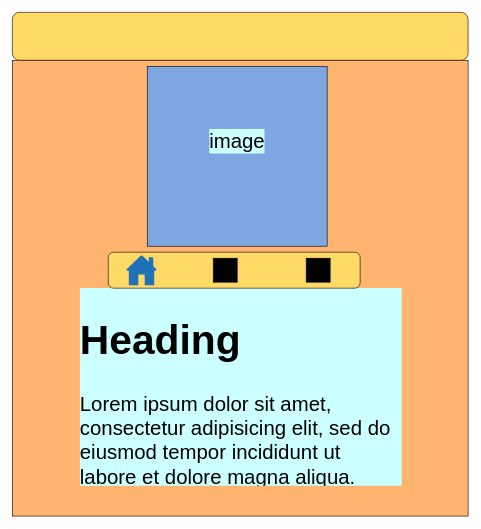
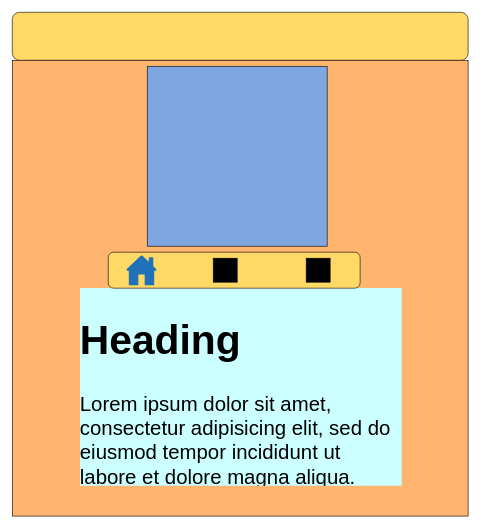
node "image": removed
